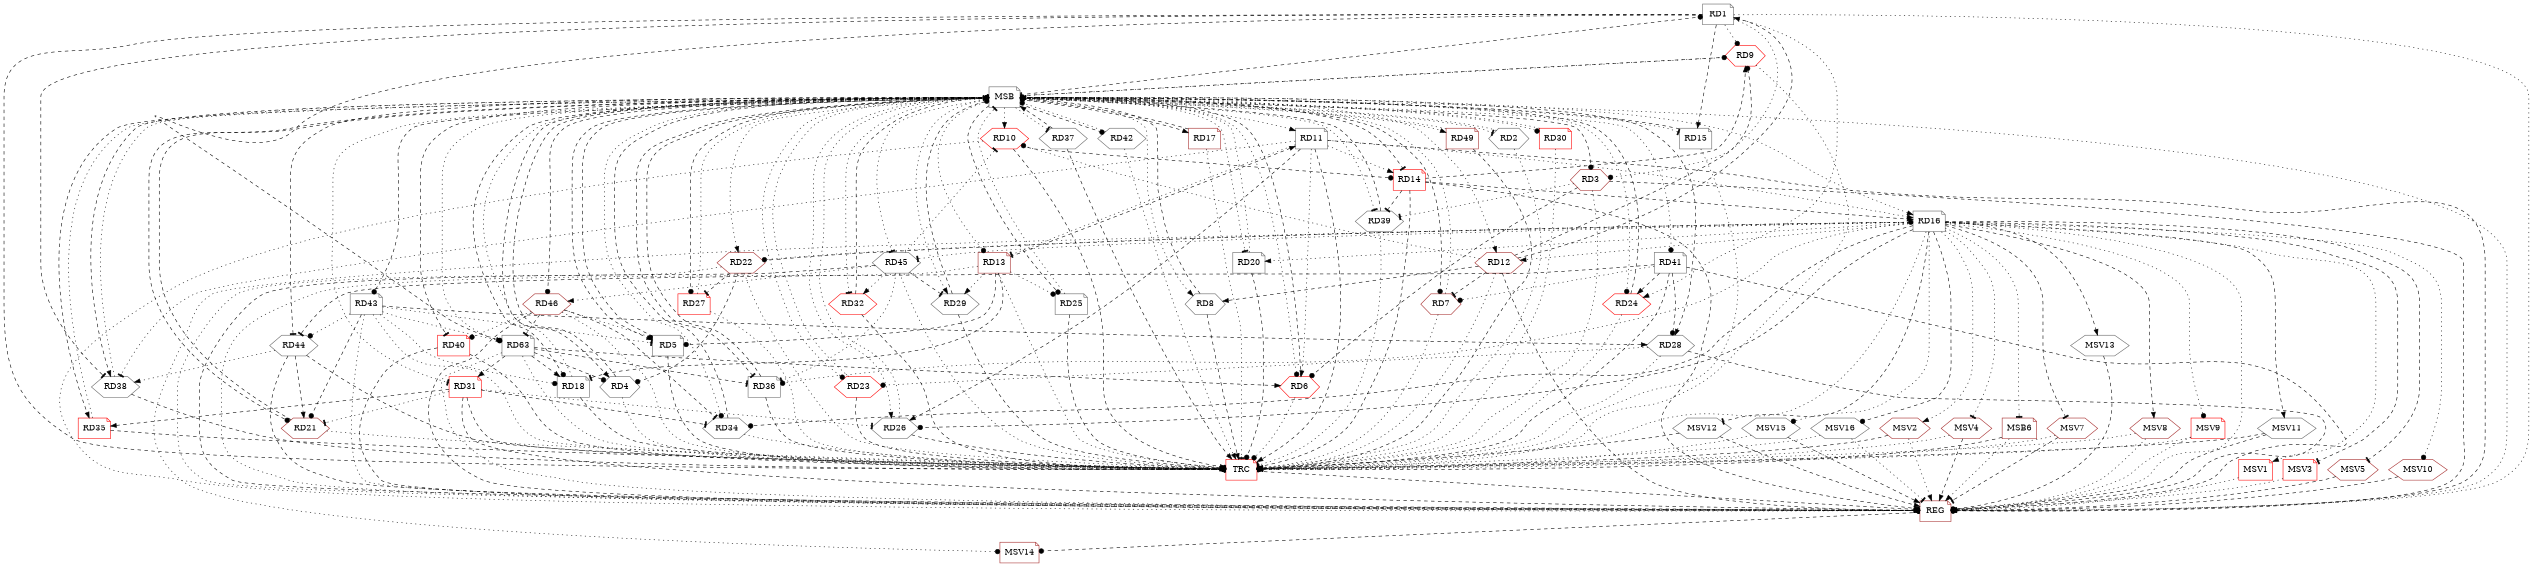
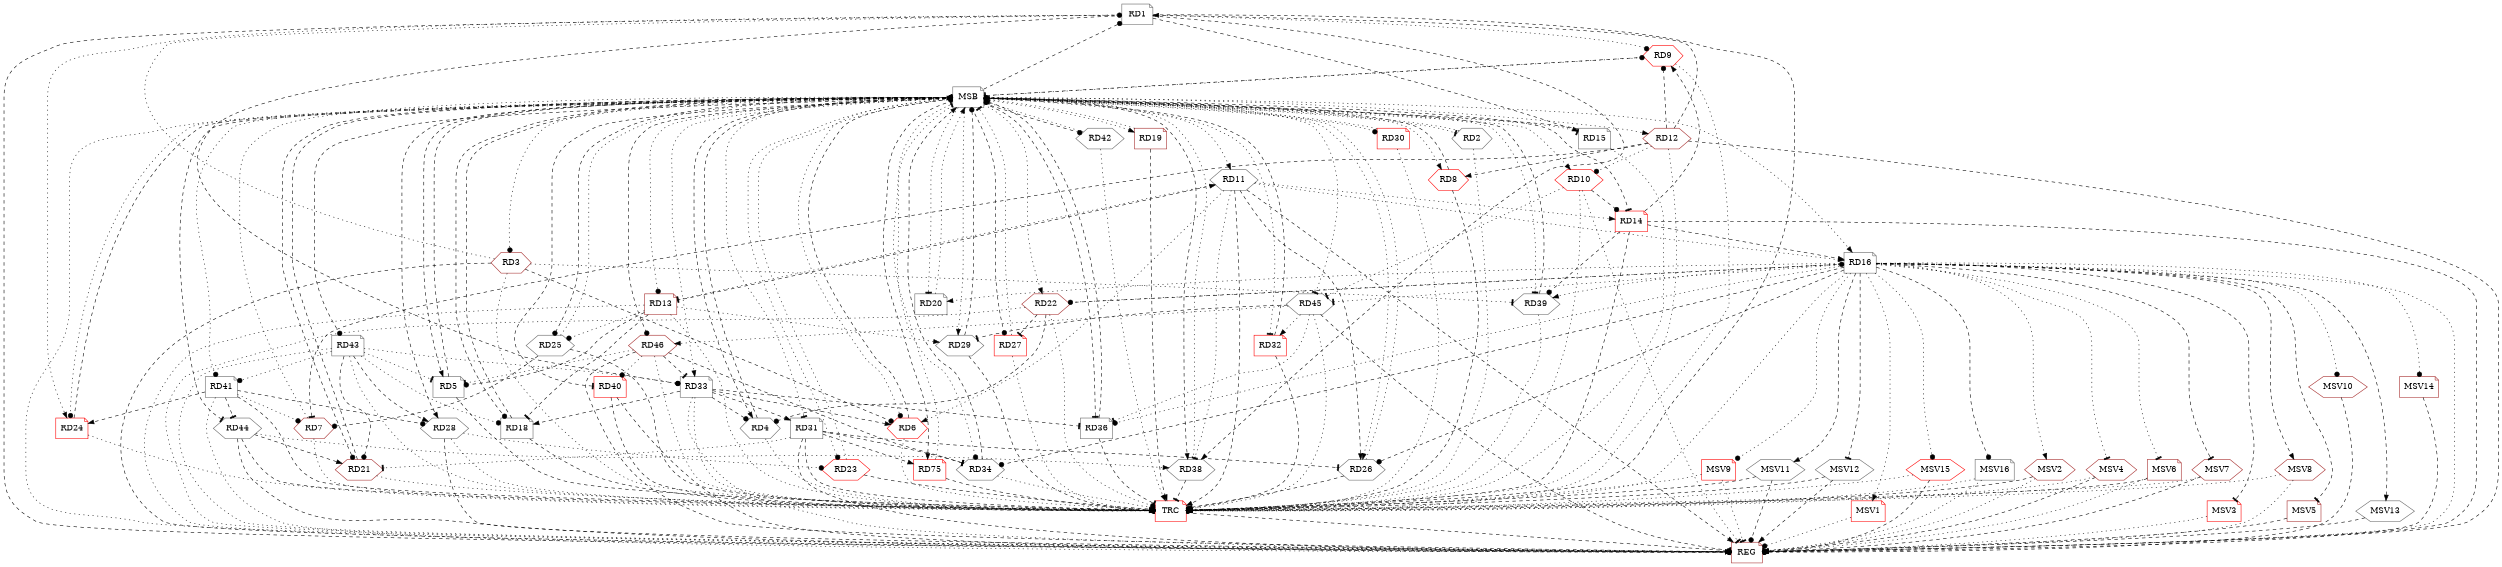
edge "RD1" -> "RD38": arrowhead tee -> normal
edge "MSB" -> "RD3": style dashed -> dotted
edge "RD1" -> "RD3": reversed
edge "MSB" -> "RD7": now "RD25" -> "RD7"
edge "RD18" -> "MSB": style dotted -> dashed
node "RD37": removed
node "RD17": removed
node "RD11": shape note -> hexagon
node "RD49": label "RD49" -> "RD19"
edge "RD1" -> "REG": style dotted -> dashed
edge "RD23" -> "MSB": arrowhead normal -> tee
edge "RD14" -> "RD39": arrowhead tee -> dot
edge "RD45" -> "RD10": reversed
edge "RD16" -> "RD12": now "RD16" -> "RD39"
node "RD32": shape hexagon -> note
node "RD25": shape note -> hexagon
node "RD8": color gray40 -> red
node "RD24": shape hexagon -> note
edge "RD10" -> "TRC": style dashed -> dotted
edge "RD43" -> "RD44": now "RD43" -> "RD41"
edge "RD46" -> "RD5": arrowhead dot -> tee
node "RD63": label "RD63" -> "RD33"
edge "RD20" -> "TRC": removed
edge "RD41" -> "REG": style dashed -> dotted
node "RD31": color red -> gray40
edge "RD31" -> "RD26": style dotted -> dashed
node "RD35": label "RD35" -> "RD75"
node "MSV15": color gray40 -> red
node "MSV16": shape hexagon -> note
node "MSB6": label "MSB6" -> "MSV6"
node "MSV5": shape hexagon -> note
edge "REG" -> "MSV14": reversed
